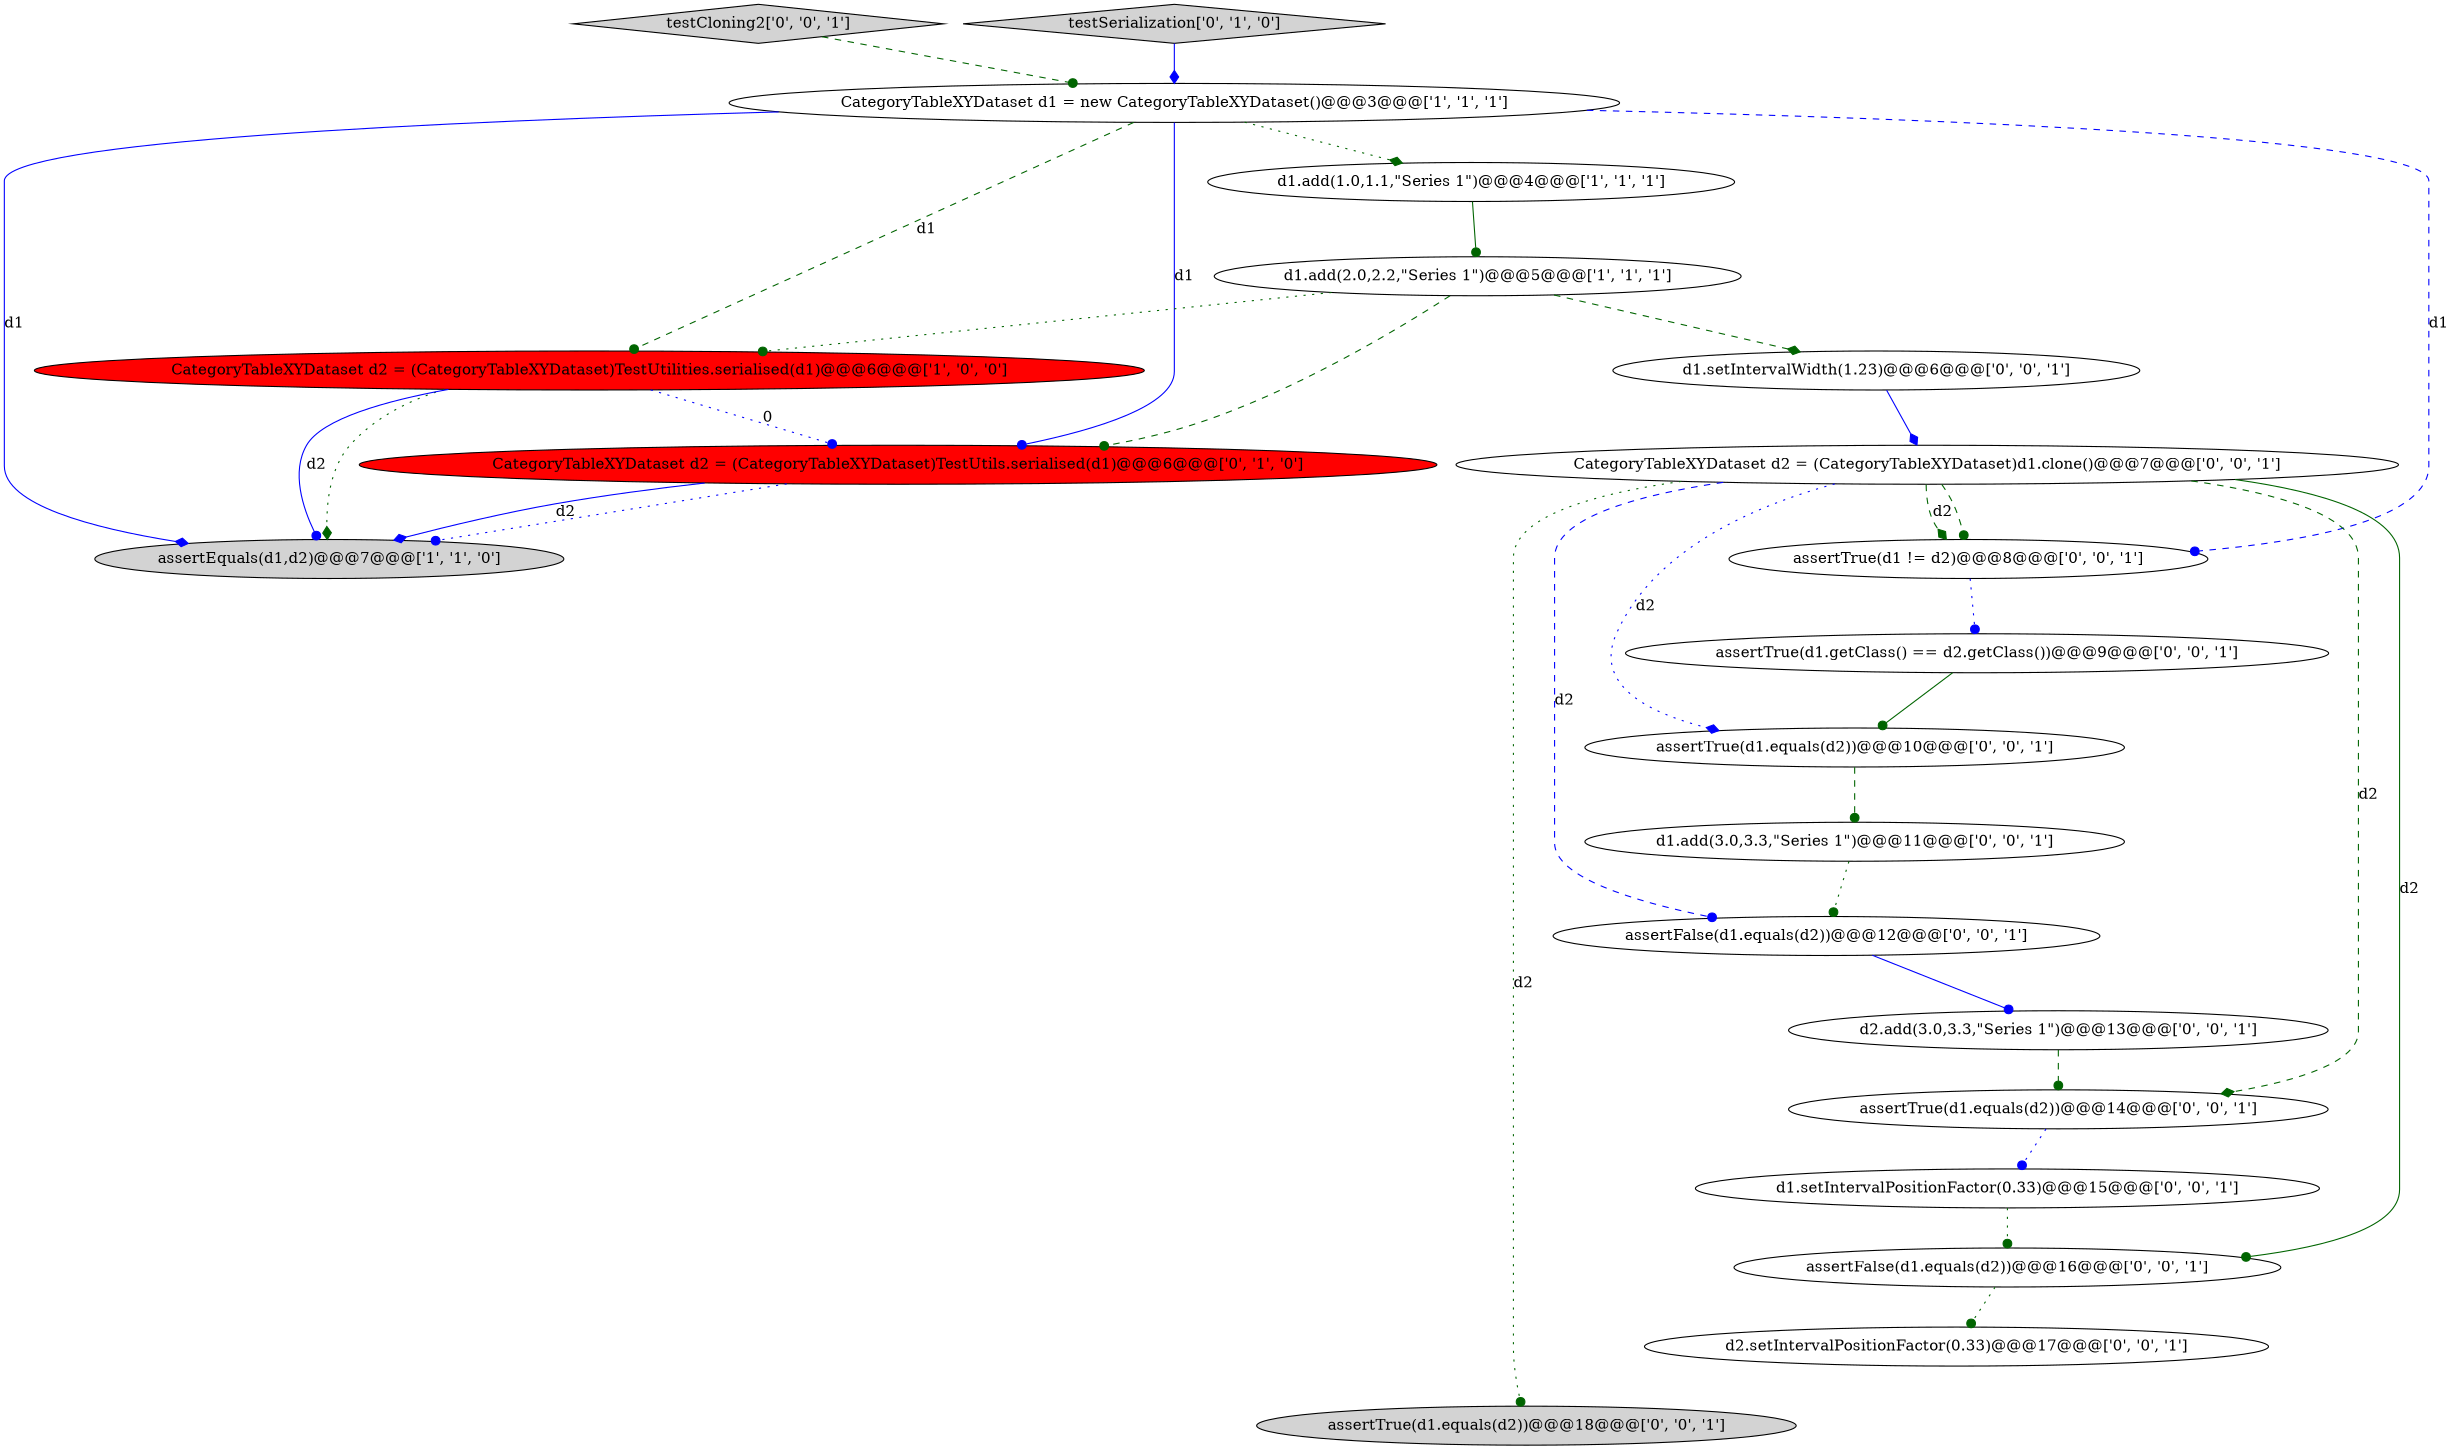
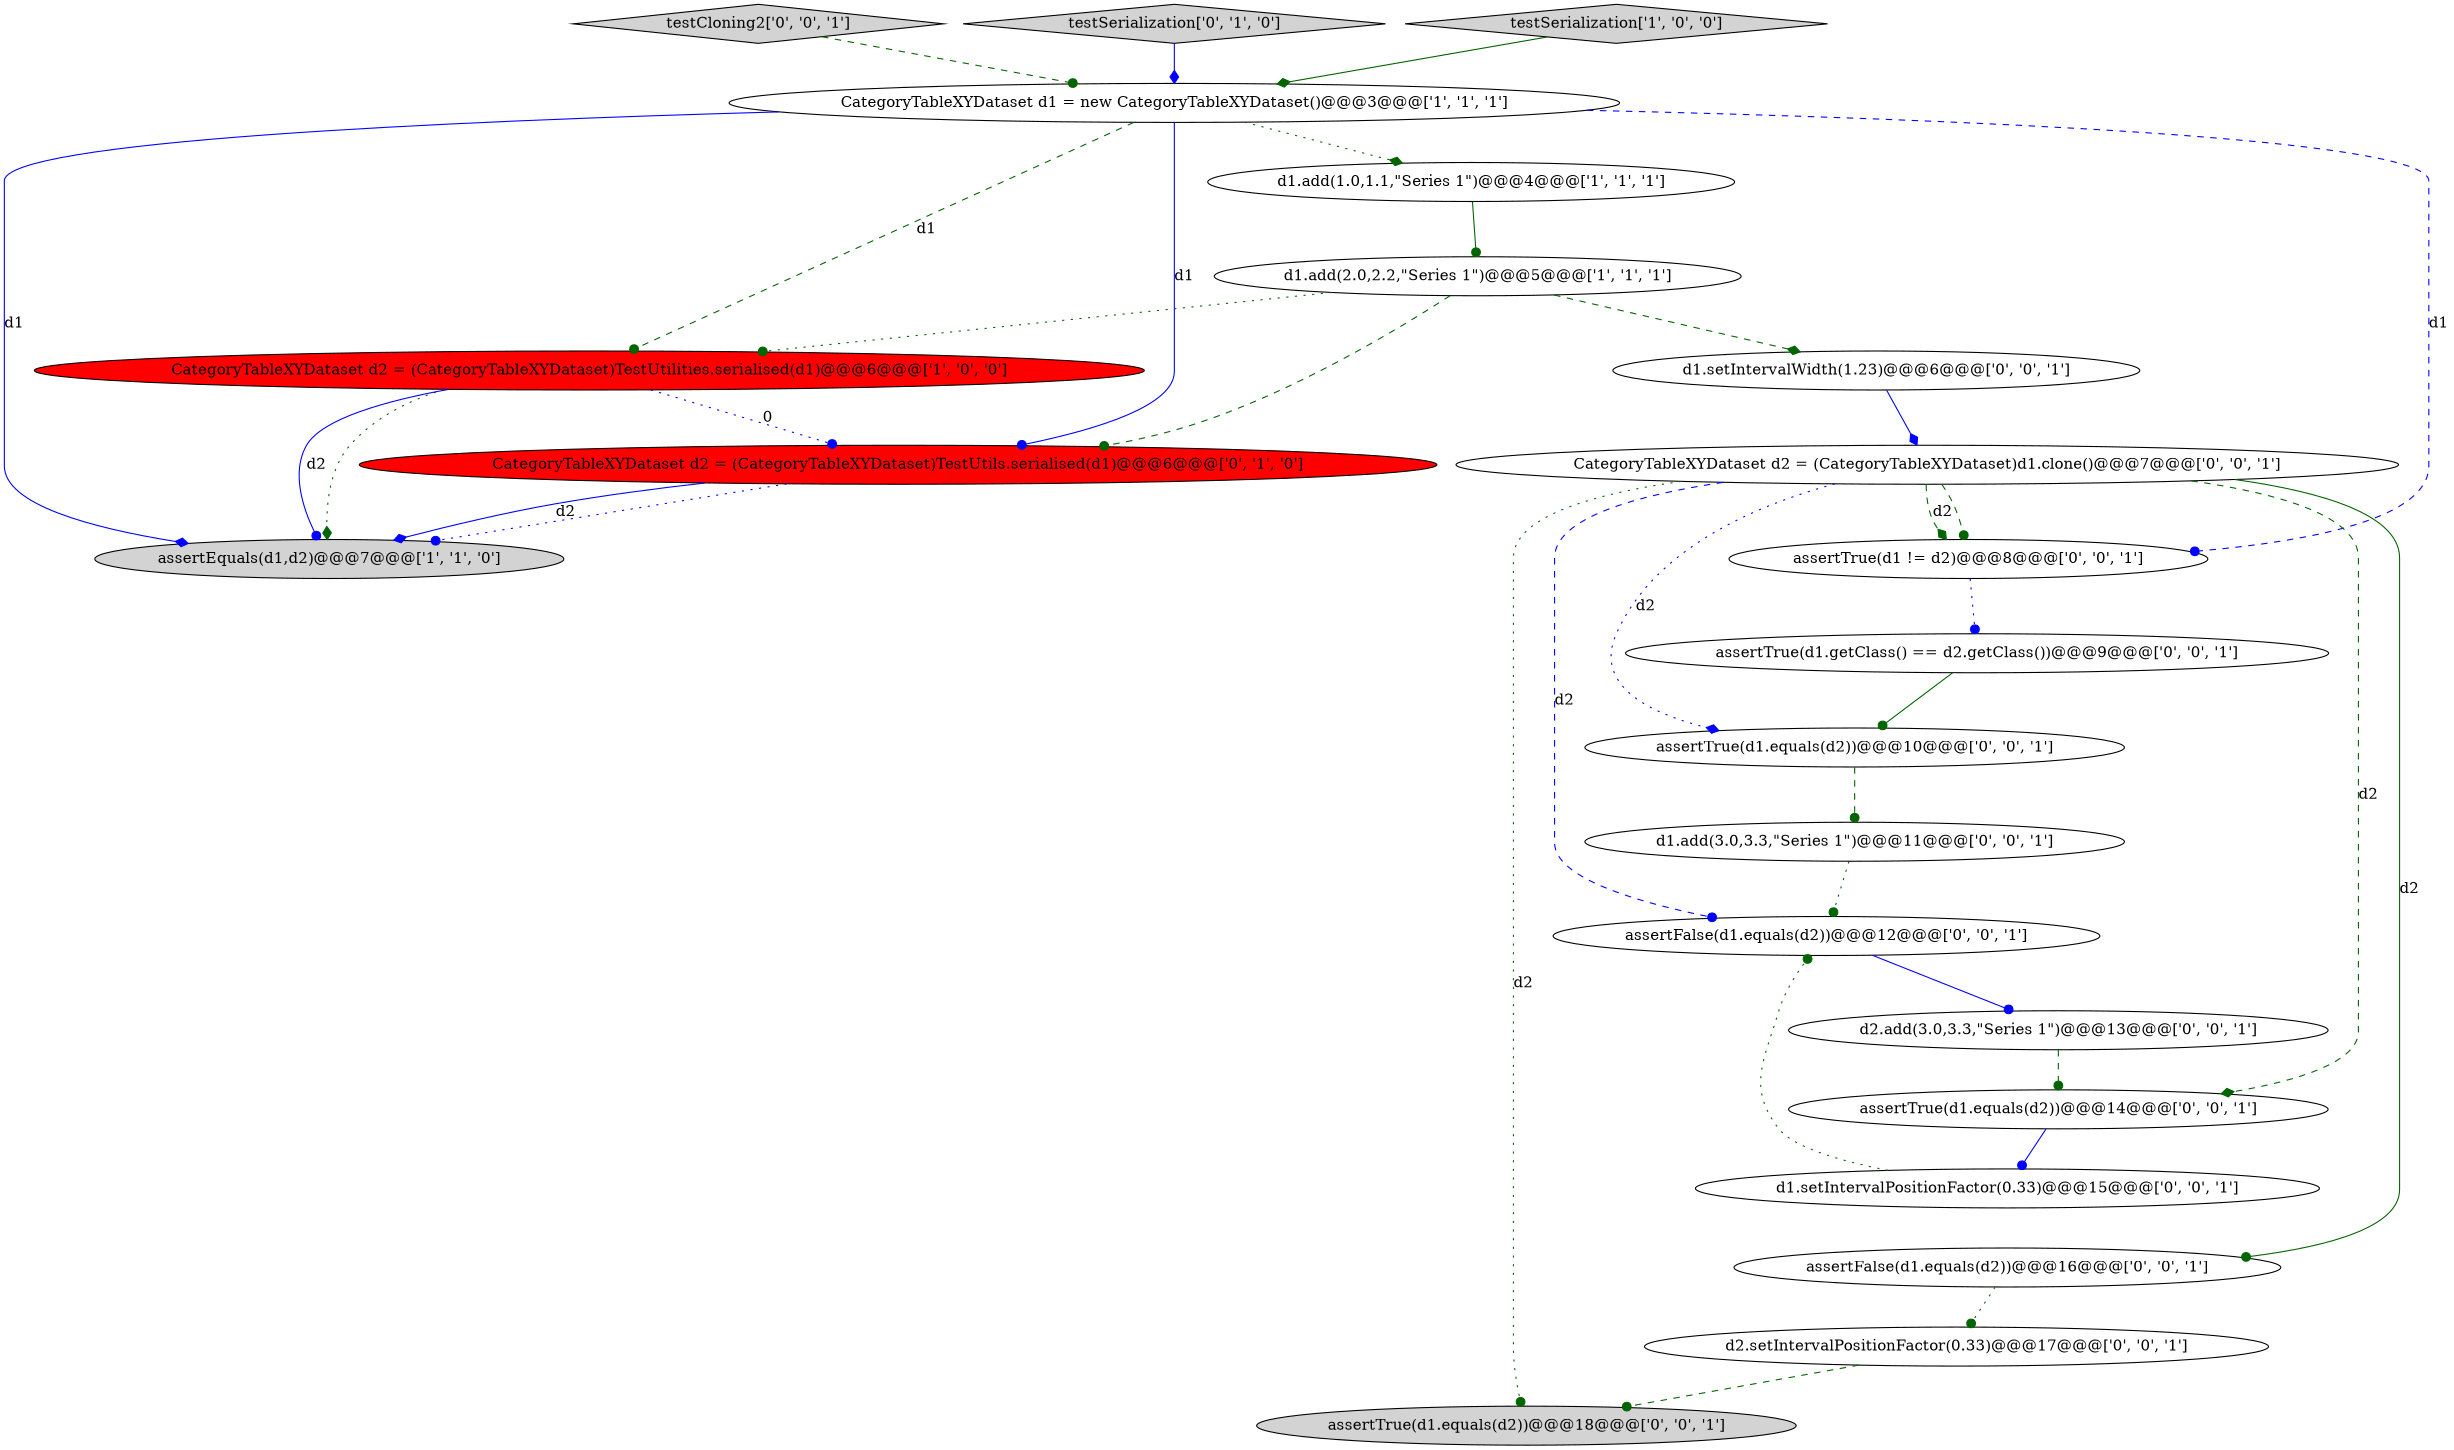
node "testSerialization['1', '0', '0']": added
edge "assertTrue(d1.equals(d2))@@@14@@@['0', '0', '1']" -> "d1.setIntervalPositionFactor(0.33)@@@15@@@['0', '0', '1']": style dotted -> solid
edge "d1.setIntervalPositionFactor(0.33)@@@15@@@['0', '0', '1']" -> "assertFalse(d1.equals(d2))@@@16@@@['0', '0', '1']": now "d1.setIntervalPositionFactor(0.33)@@@15@@@['0', '0', '1']" -> "assertFalse(d1.equals(d2))@@@12@@@['0', '0', '1']"
edge "d2.setIntervalPositionFactor(0.33)@@@17@@@['0', '0', '1']" -> "assertTrue(d1.equals(d2))@@@18@@@['0', '0', '1']": added
